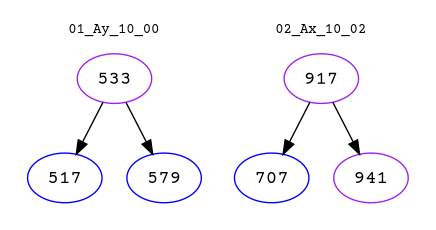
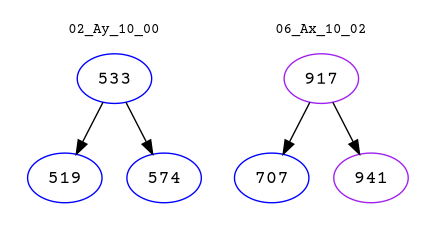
cluster "01_Ay_10_00": label "01_Ay_10_00" -> "02_Ay_10_00"
cluster "02_Ax_10_02": label "02_Ax_10_02" -> "06_Ax_10_02"
node "533": color purple -> blue
node "517": label "517" -> "519"
node "579": label "579" -> "574"
